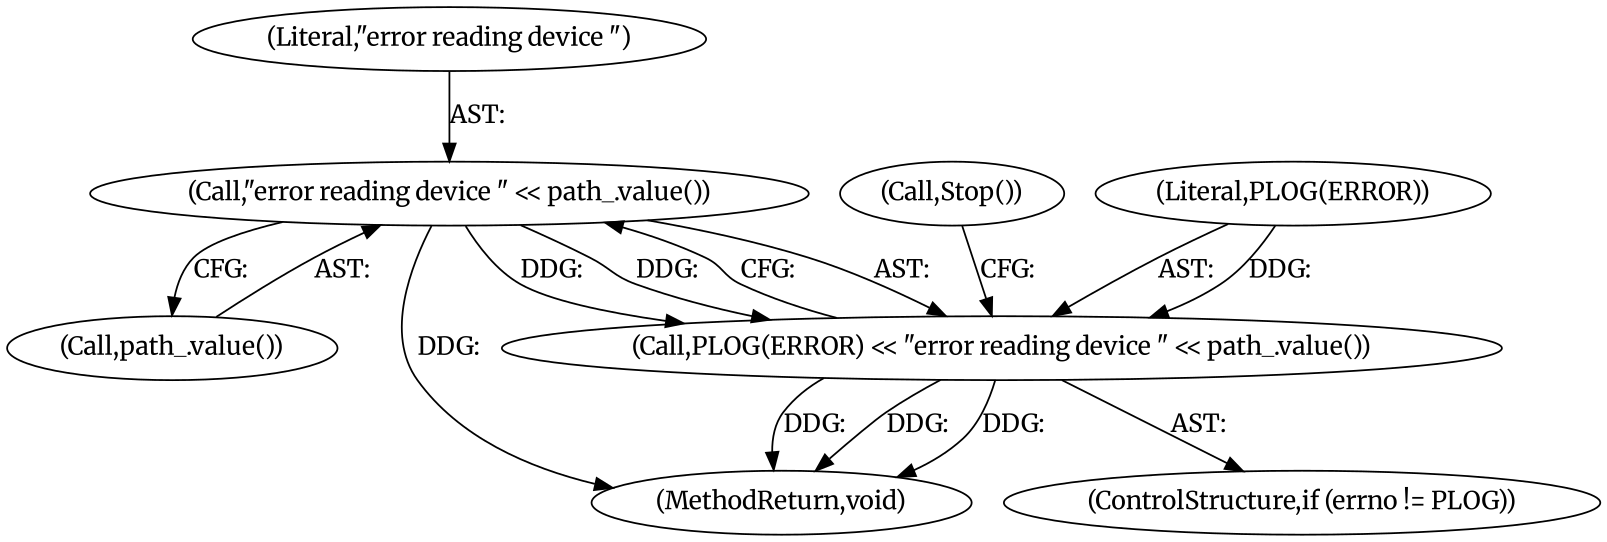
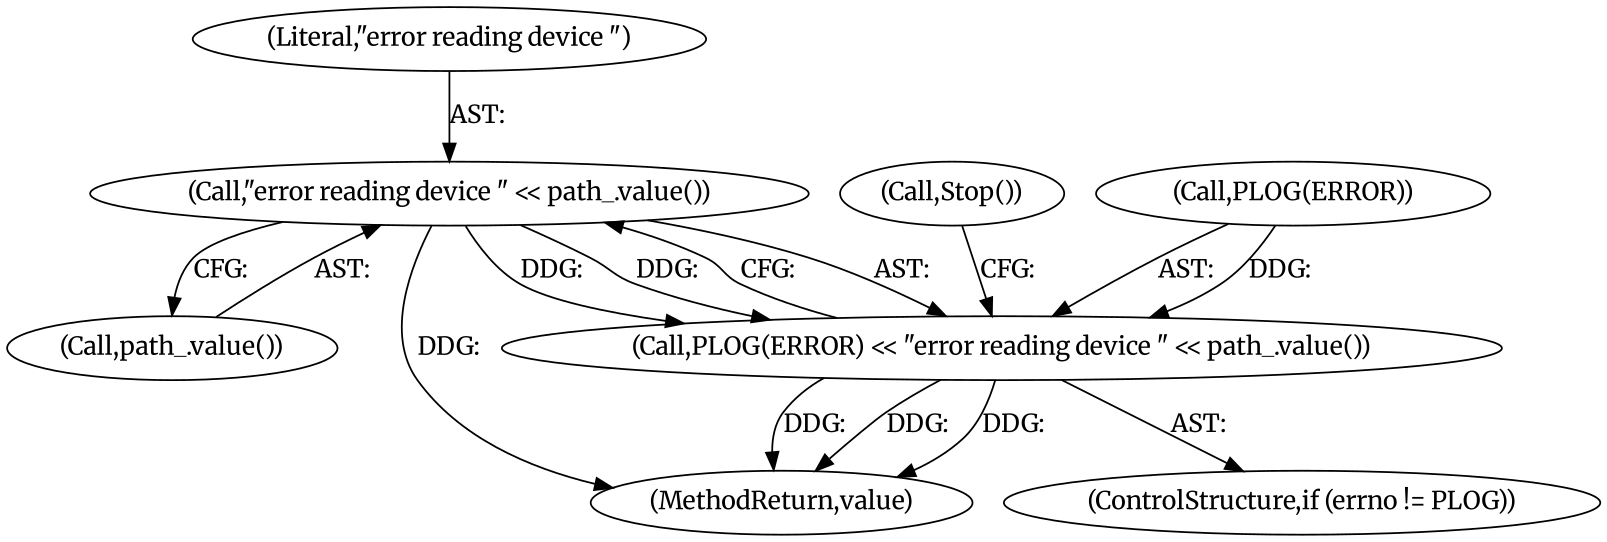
node "(Literal,PLOG(ERROR))": label "(Literal,PLOG(ERROR))" -> "(Call,PLOG(ERROR))"
node "(MethodReturn,void)": label "(MethodReturn,void)" -> "(MethodReturn,value)"
